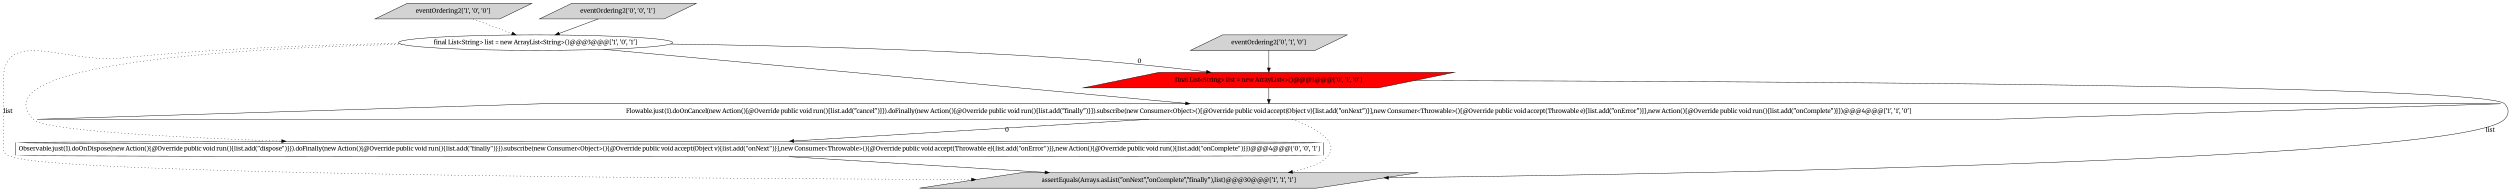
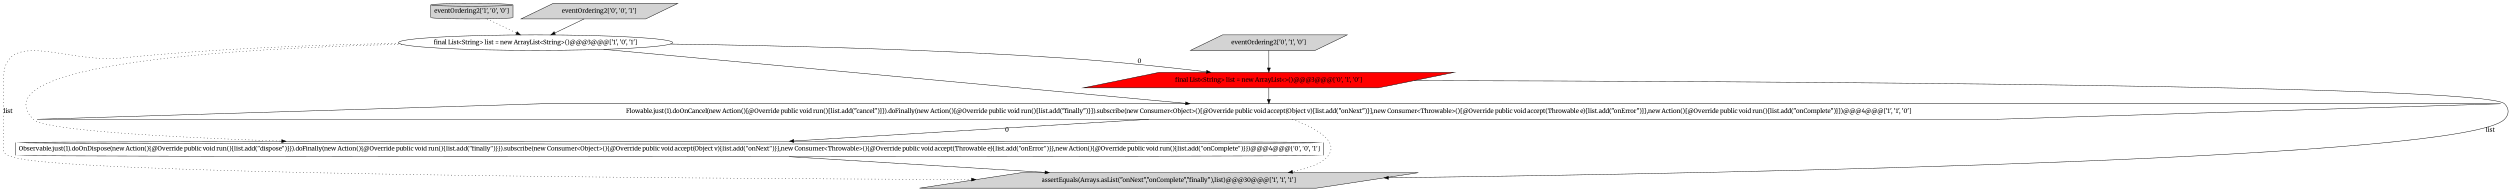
node "eventOrdering2['1', '0', '0']": shape parallelogram -> cylinder
